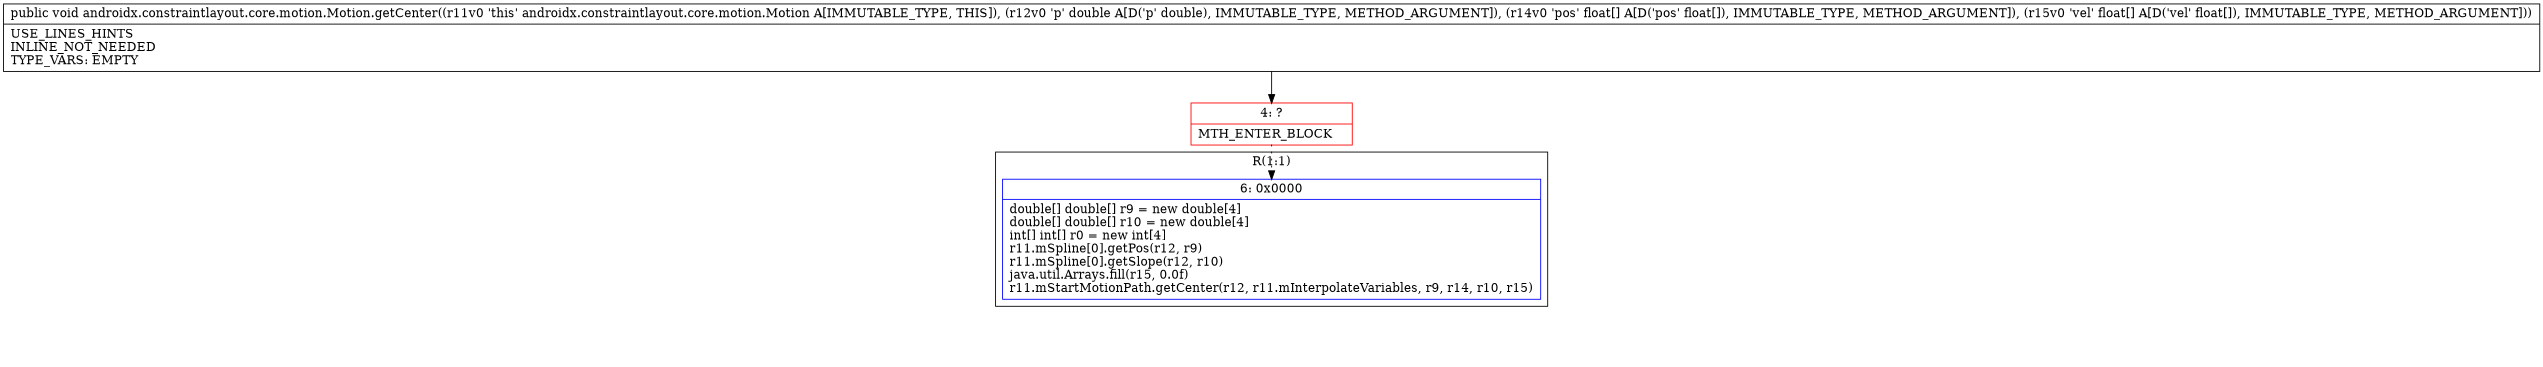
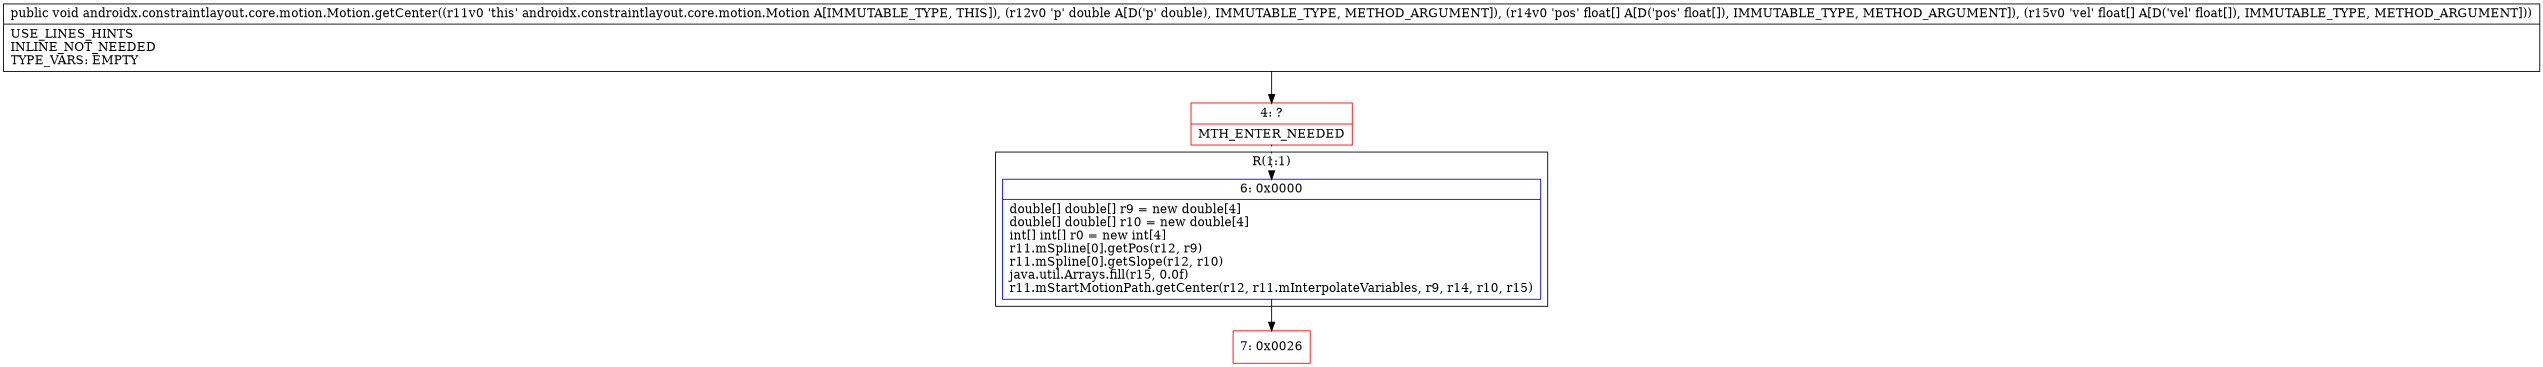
node "4: ?": text "MTH_ENTER_BLOCK" -> "MTH_ENTER_NEEDED"
node "7: 0x0026": added
